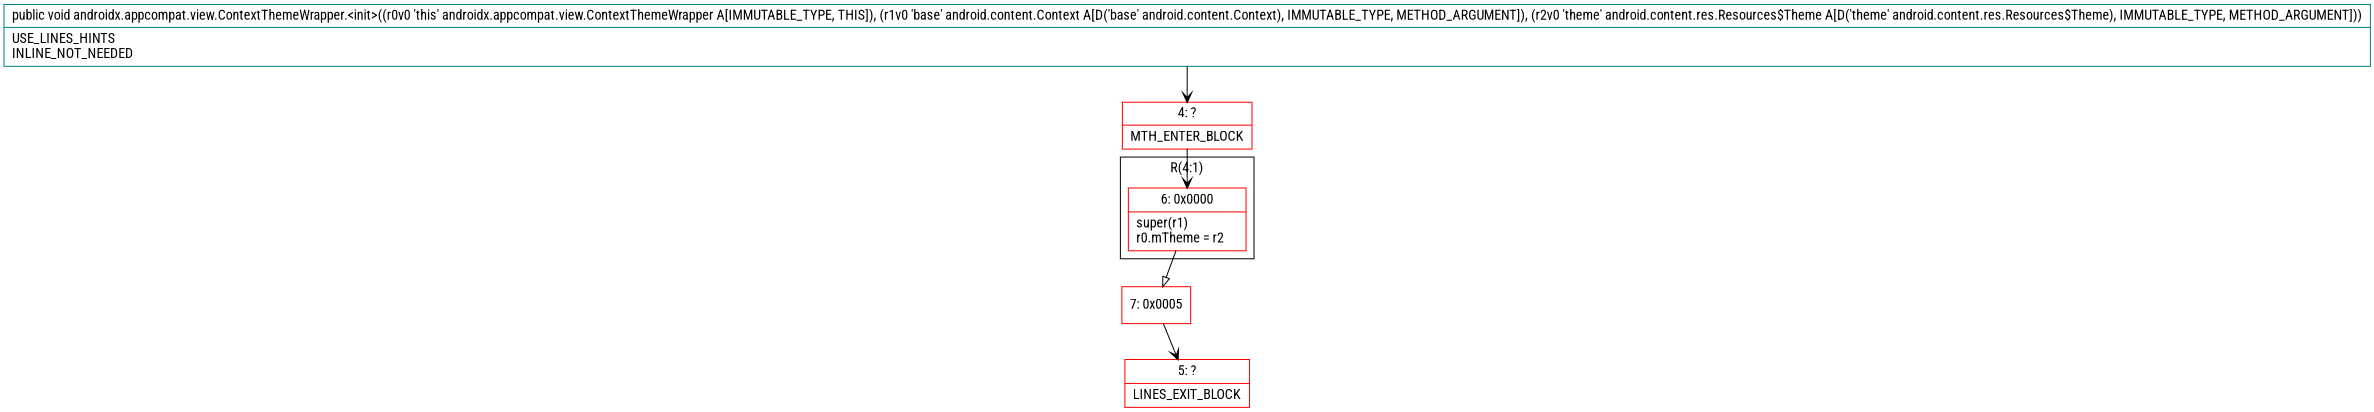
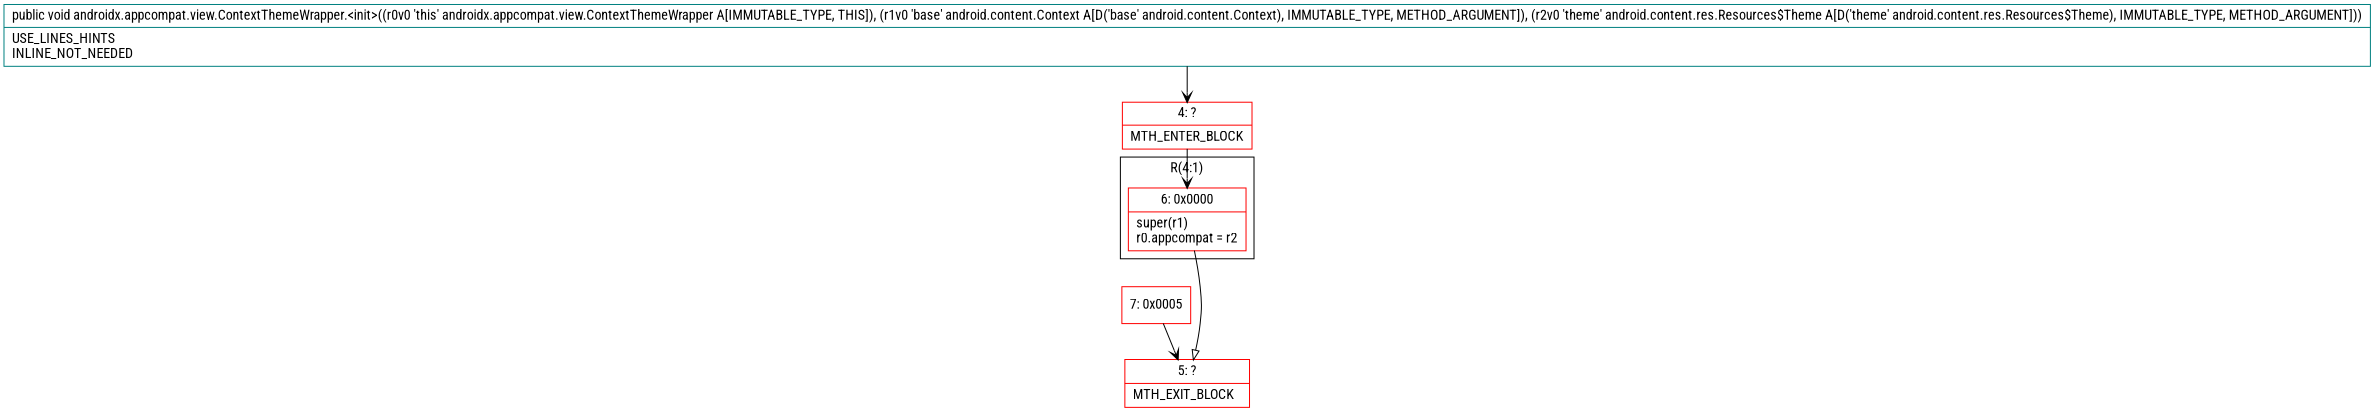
node "6: 0x0000": text "r0.mTheme = r2" -> "r0.appcompat = r2"
edge "6: 0x0000" -> "7: 0x0005": now "6: 0x0000" -> "5: ?"
node "5: ?": text "LINES_EXIT_BLOCK" -> "MTH_EXIT_BLOCK"
